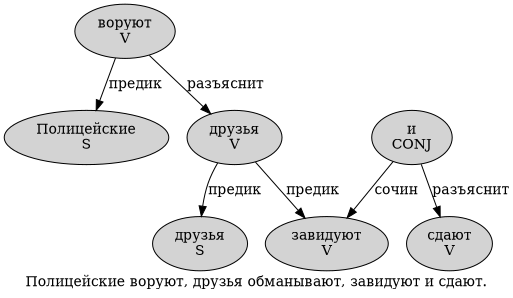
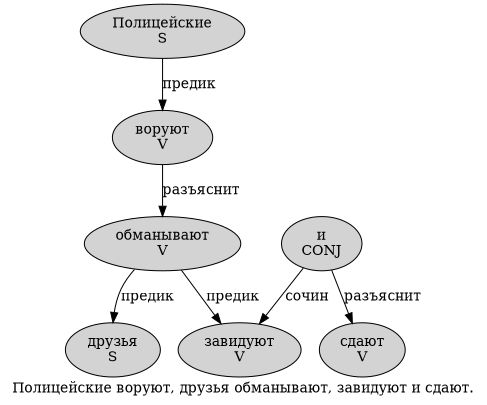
edge "воруют V" -> "Полицейские S": reversed
node "друзья V": label "друзья V" -> "обманывают V"
